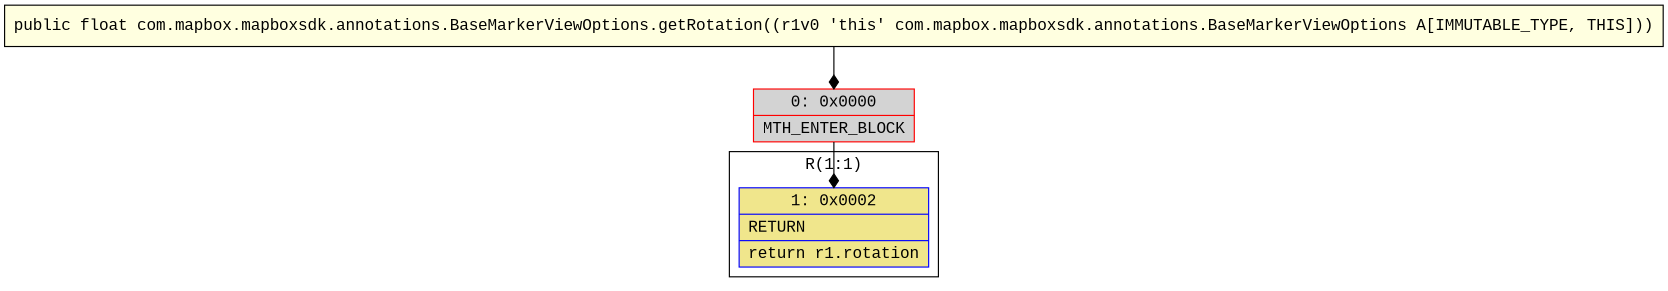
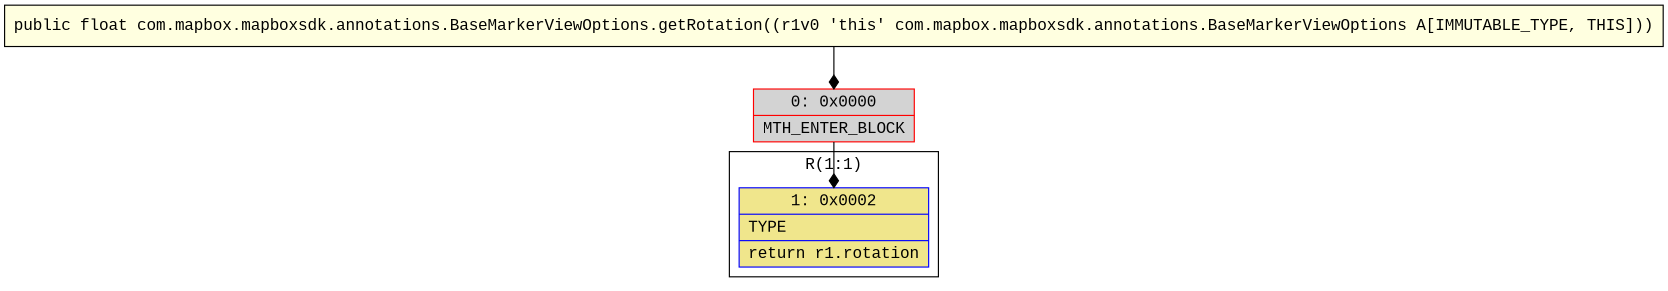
node "1: 0x0002": text "RETURN" -> "TYPE"
